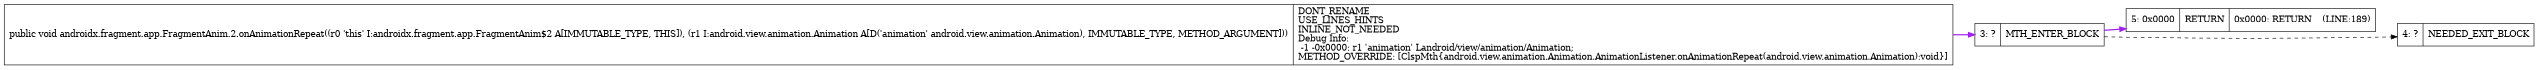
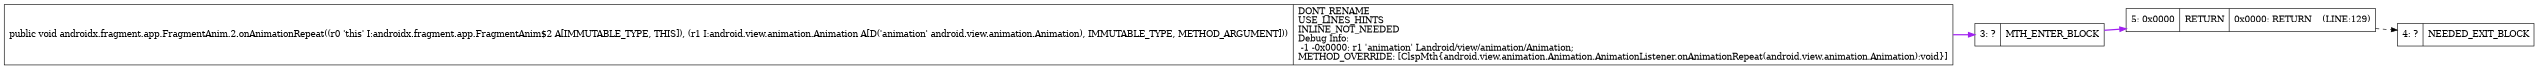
node "5: 0x0000": text "0x0000: RETURN    (LINE:189)" -> "0x0000: RETURN    (LINE:129)"
edge "3: ?" -> "4: ?": now "5: 0x0000" -> "4: ?"
